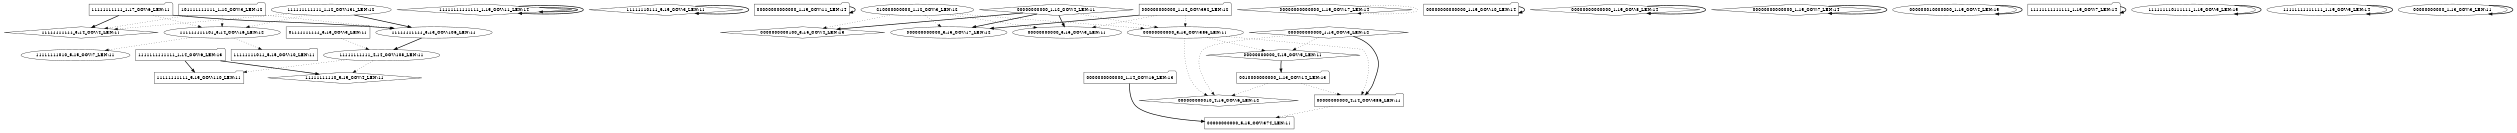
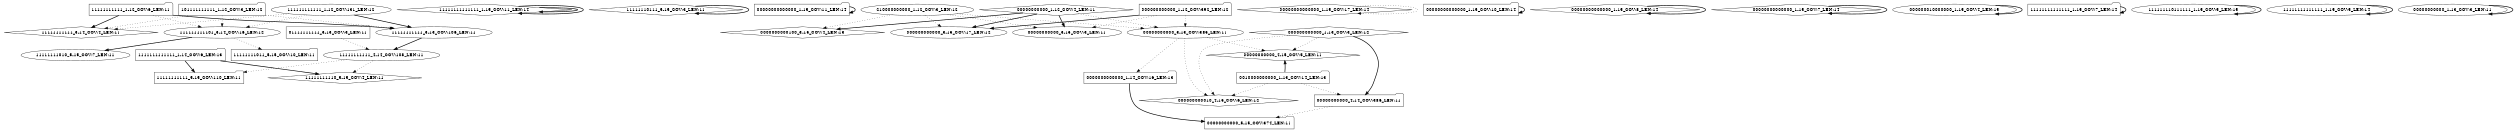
node "11111111111_1-17_COV:6_LEN:11": label "11111111111_1-17_COV:6_LEN:11" -> "11111111111_1-12_COV:6_LEN:11"
edge "111111111101_3-14_COV:16_LEN:12" -> "11111111010_5-15_COV:7_LEN:11": style dotted -> bold
edge "00000000000_3-13_COV:385_LEN:11" -> "00000000000_4-14_COV:386_LEN:11": now "00000000000_3-13_COV:385_LEN:11" -> "0000000000000_1-14_COV:16_LEN:13"
edge "00000000000_4-15_COV:5_LEN:11" -> "0010000000000_1-13_COV:14_LEN:13": reversed
